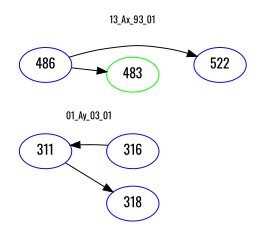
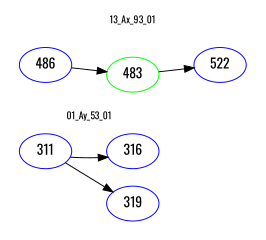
edge "486" -> "522": now "483" -> "522"
cluster "01_Ay_03_01": label "01_Ay_03_01" -> "01_Ay_53_01"
edge "316" -> "311": reversed
node "318": label "318" -> "319"
